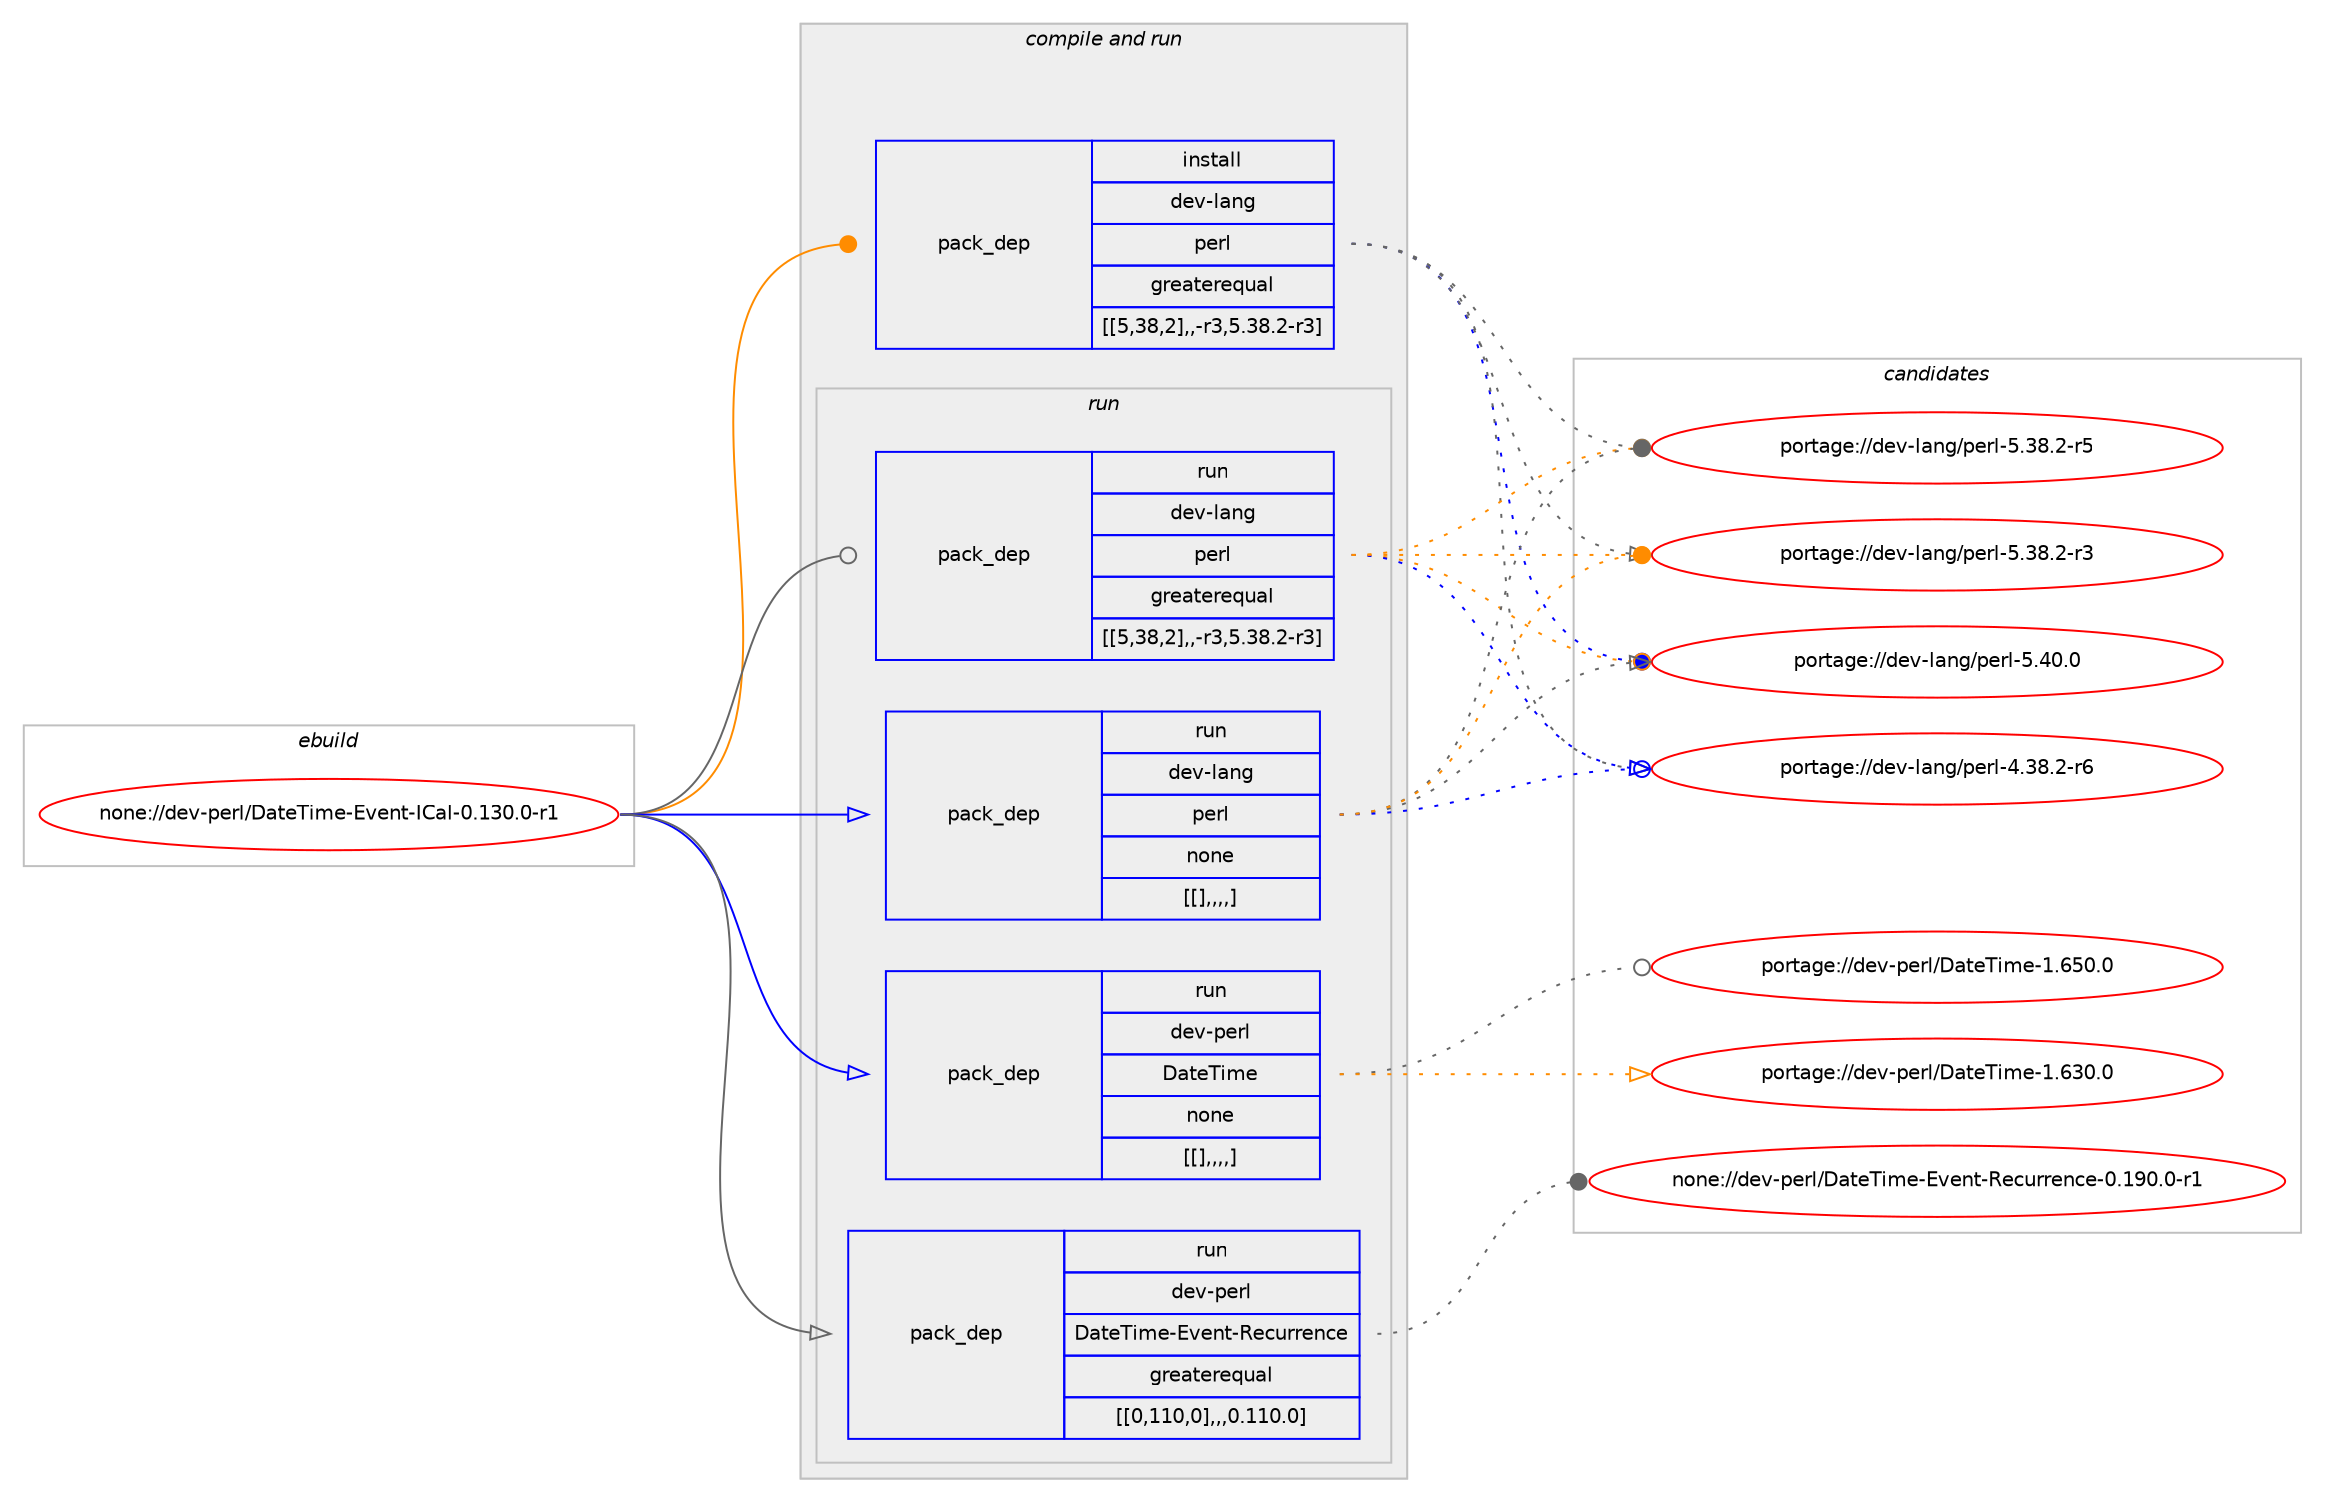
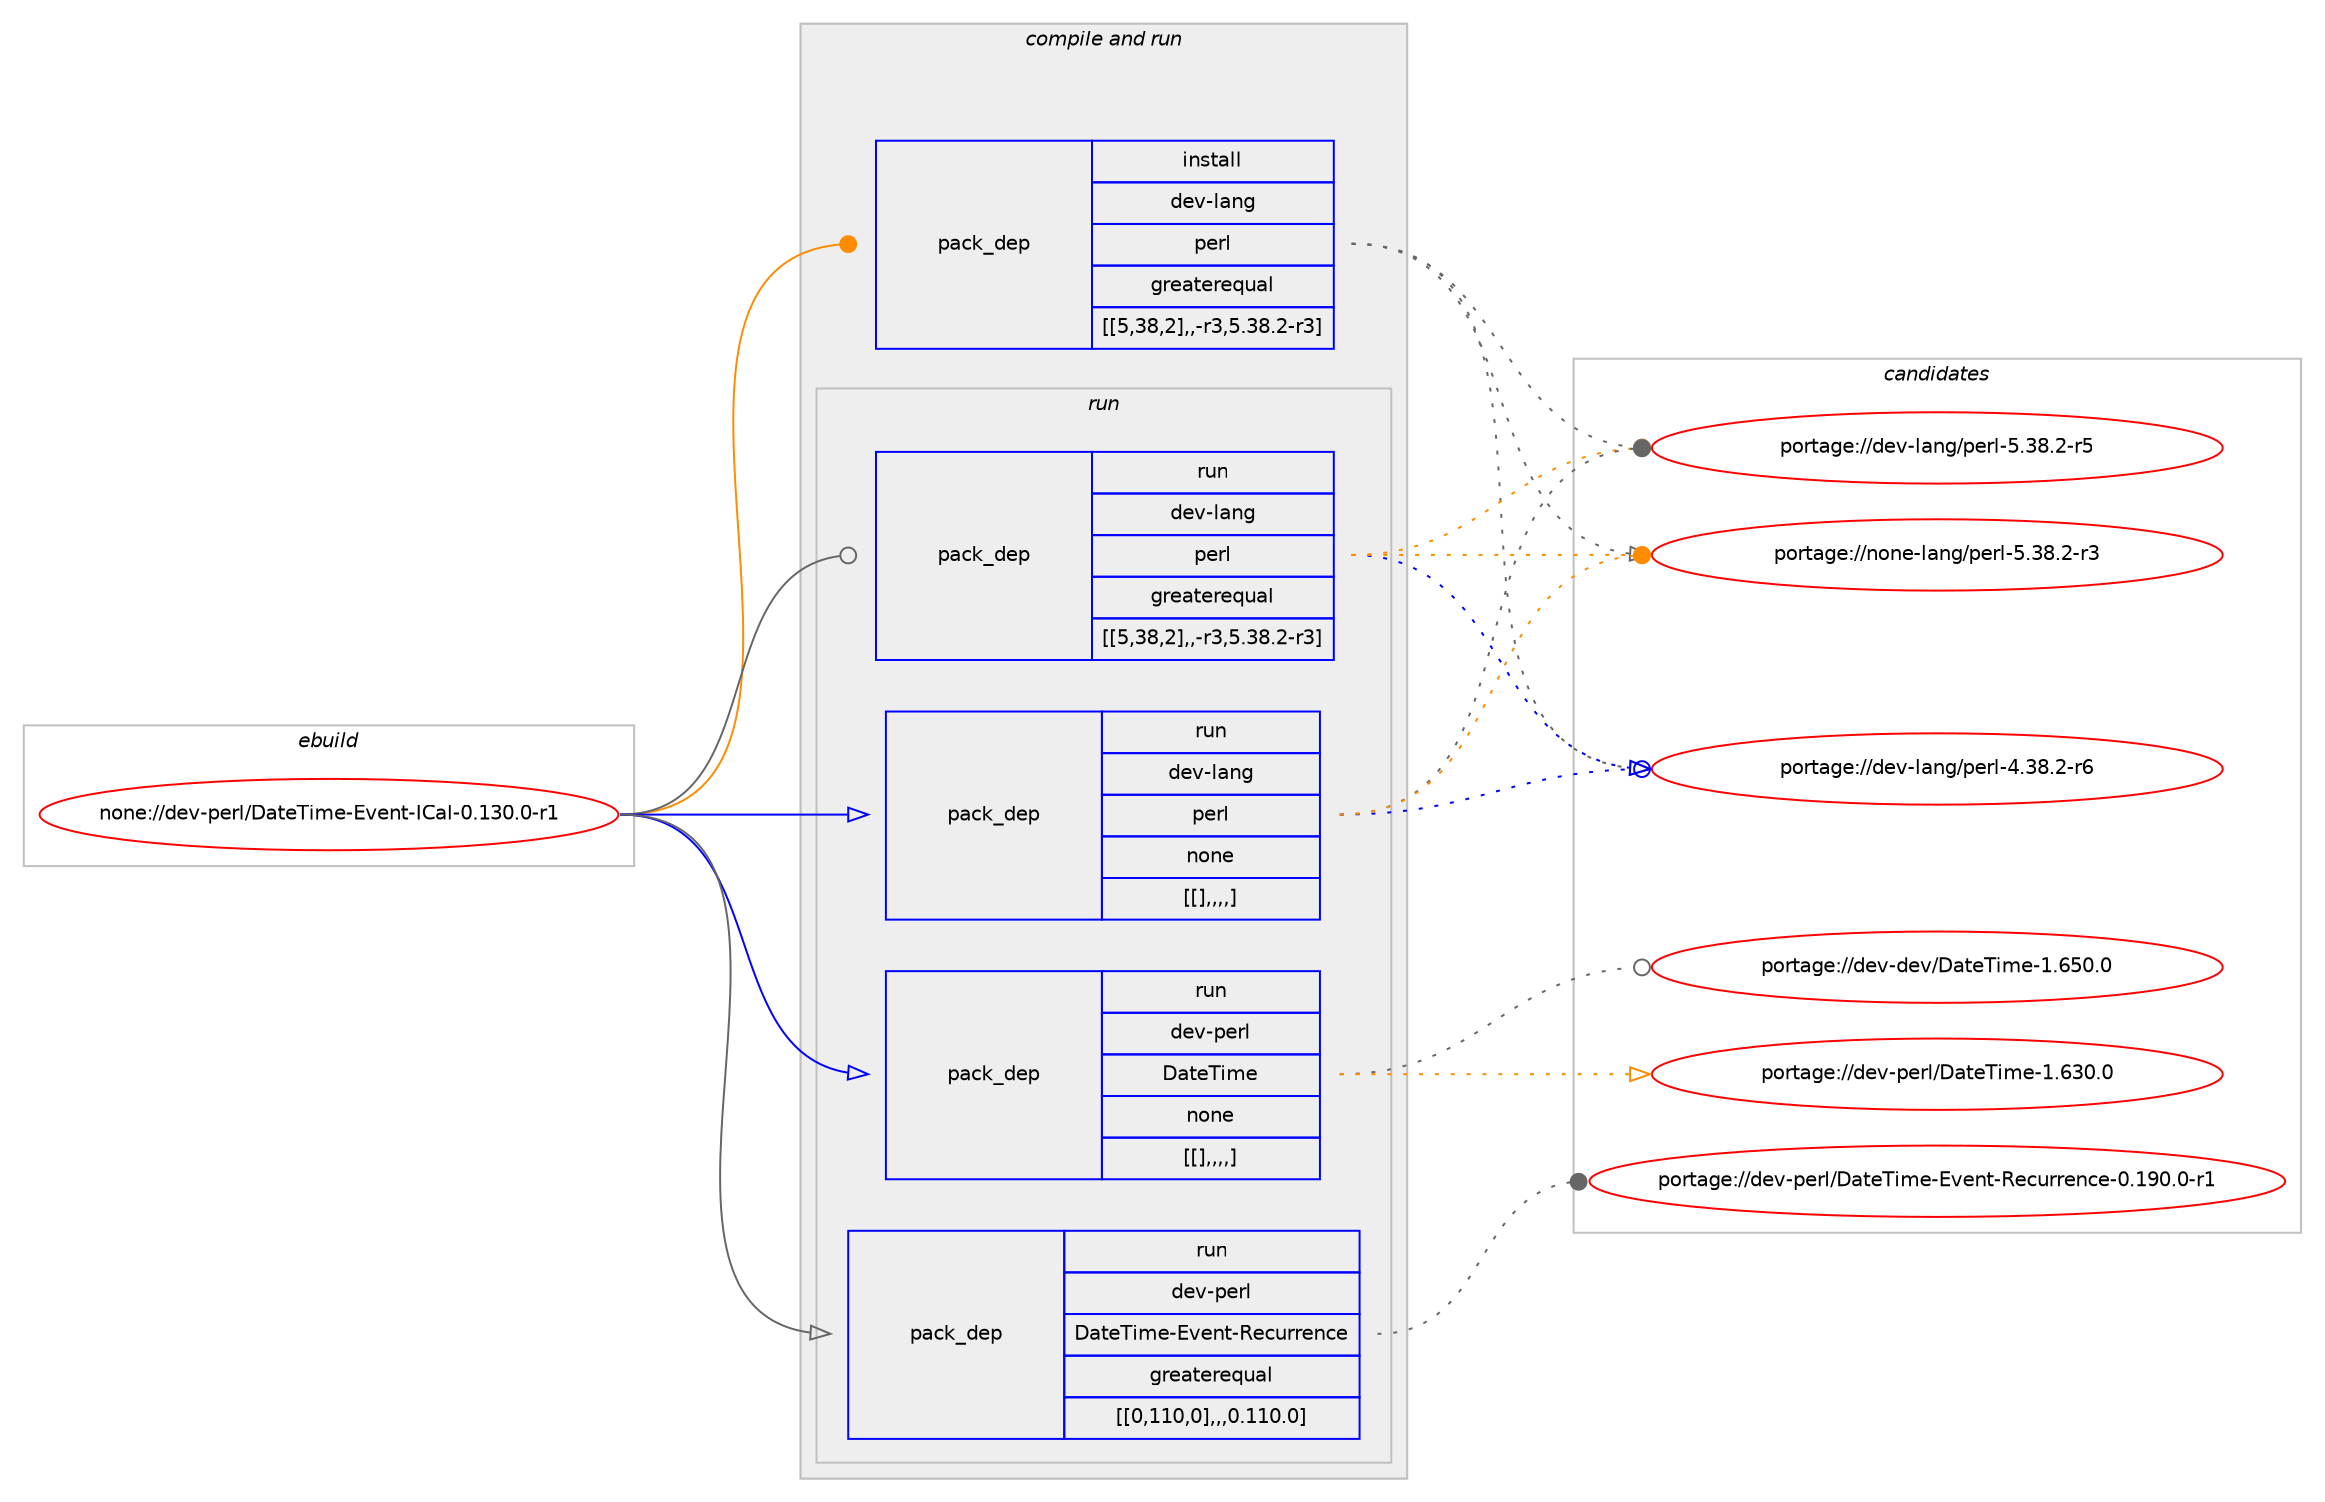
node "portage://dev-lang/perl-5.38.2-r3": label "portage://dev-lang/perl-5.38.2-r3" -> "portage://none-lang/perl-5.38.2-r3"
node "portage://dev-lang/perl-5.40.0": removed
node "portage://dev-perl/DateTime-1.650.0": label "portage://dev-perl/DateTime-1.650.0" -> "portage://dev-dev/DateTime-1.650.0"
node "none://dev-perl/DateTime-Event-Recurrence-0.190.0-r1": label "none://dev-perl/DateTime-Event-Recurrence-0.190.0-r1" -> "portage://dev-perl/DateTime-Event-Recurrence-0.190.0-r1"
